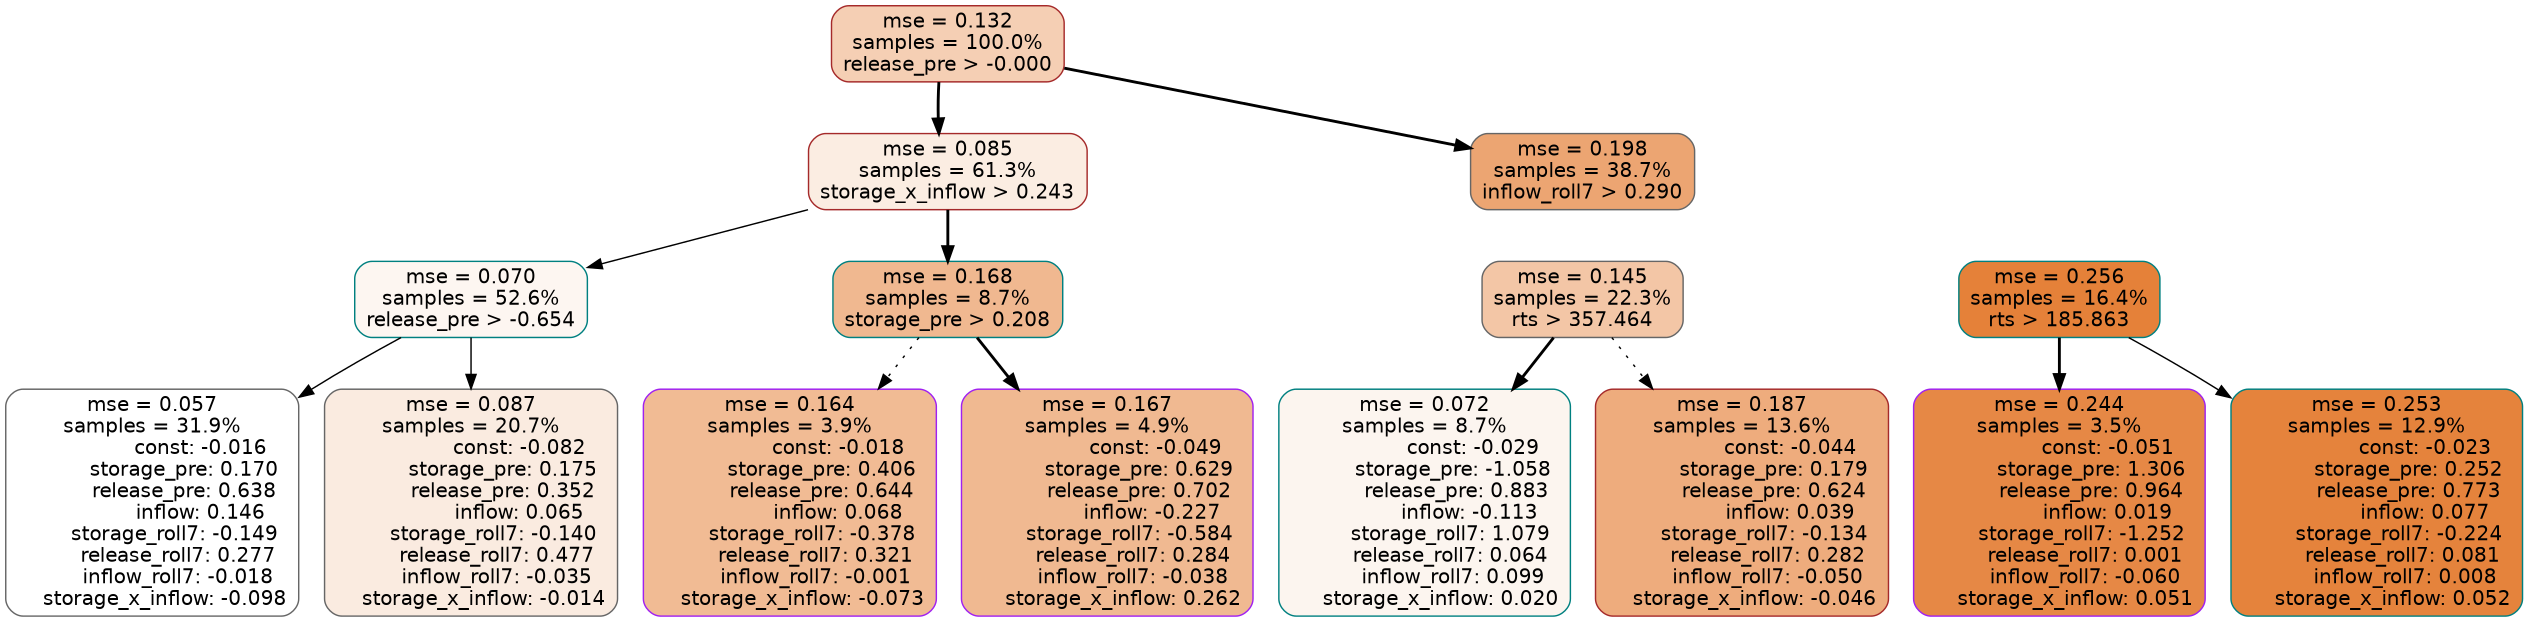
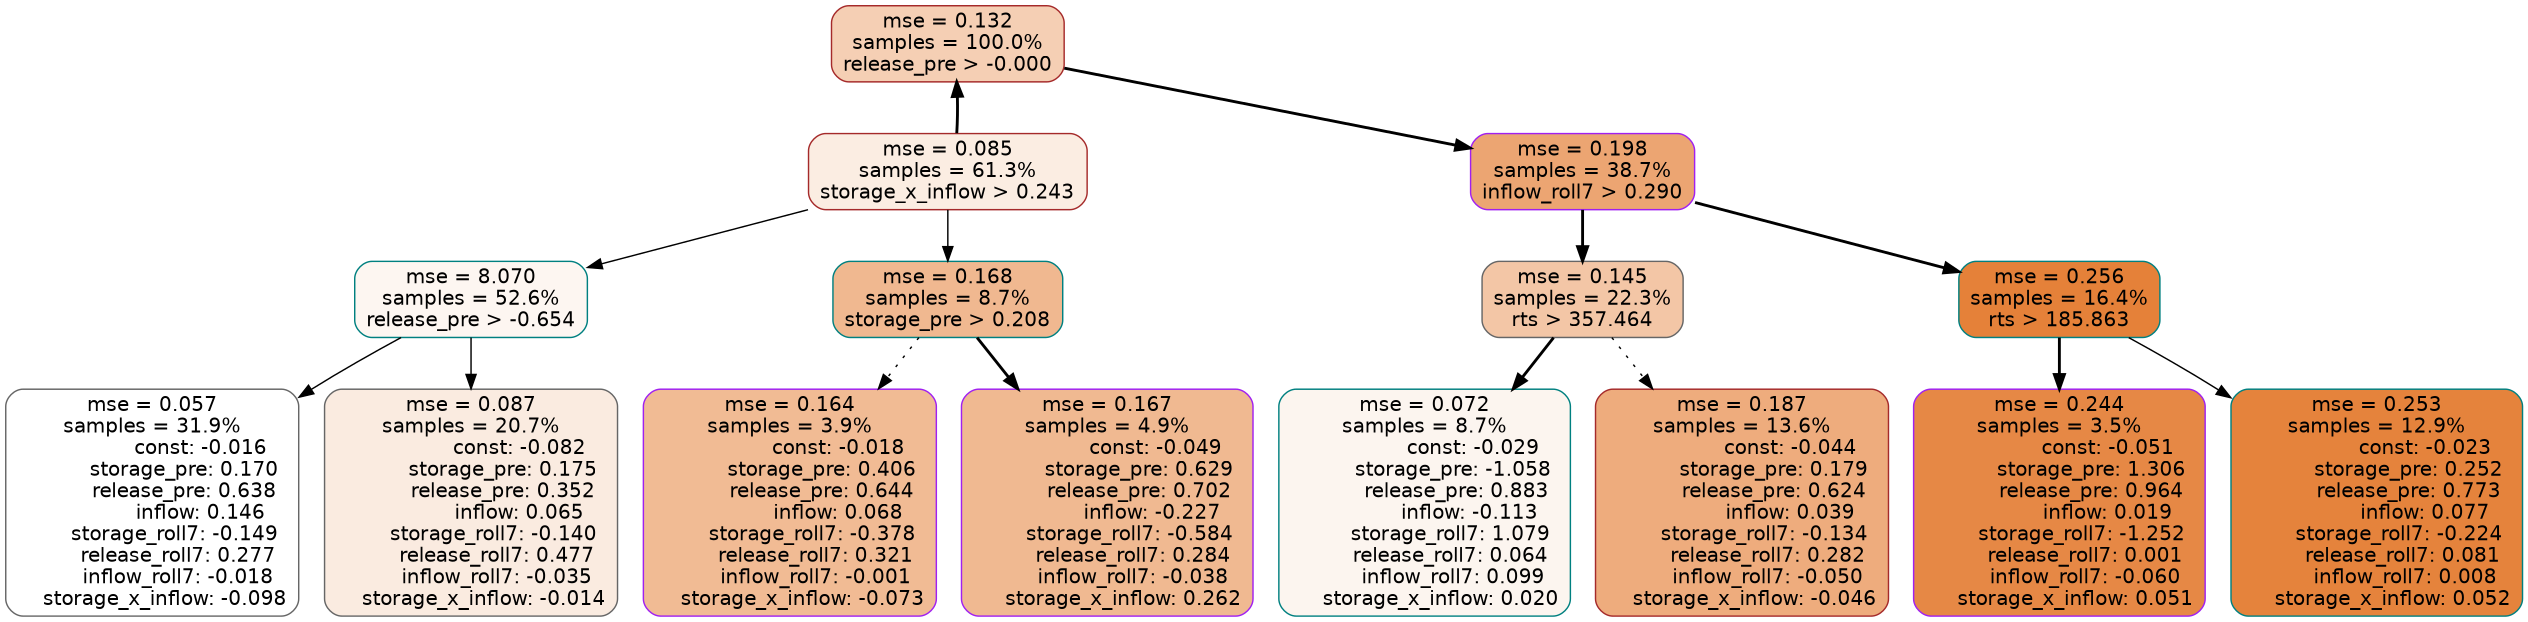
edge "mse = 0.132 samples = 100.0% release_pre > -0.000" -> "mse = 0.085 samples = 61.3% storage_x_inflow > 0.243": reversed
node "mse = 0.198 samples = 38.7% inflow_roll7 > 0.290": color gray40 -> purple
edge "mse = 0.085 samples = 61.3% storage_x_inflow > 0.243" -> "mse = 0.168 samples = 8.7% storage_pre > 0.208": style bold -> solid
edge "mse = 0.198 samples = 38.7% inflow_roll7 > 0.290" -> "mse = 0.145 samples = 22.3% rts > 357.464": added
edge "mse = 0.198 samples = 38.7% inflow_roll7 > 0.290" -> "mse = 0.256 samples = 16.4% rts > 185.863": added
node "mse = 0.070 samples = 52.6% release_pre > -0.654": label "mse = 0.070 samples = 52.6% release_pre > -0.654" -> "mse = 8.070 samples = 52.6% release_pre > -0.654"
